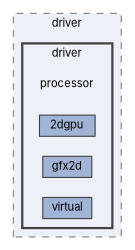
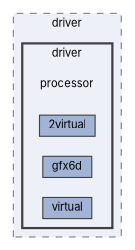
node "2dgpu": label "2dgpu" -> "2virtual"
node "gfx2d": label "gfx2d" -> "gfx6d"
